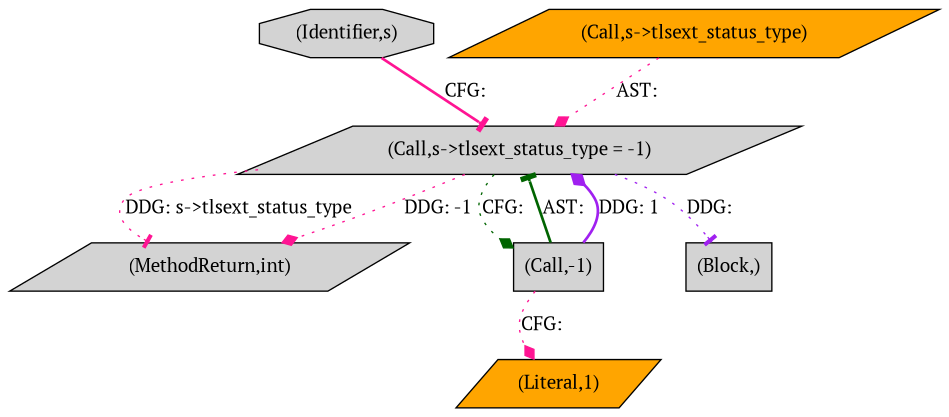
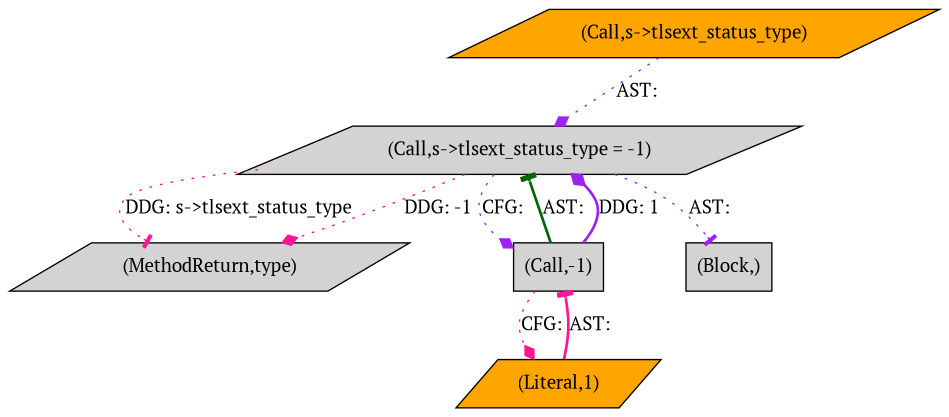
node "(Identifier,s)": removed
edge "(Call,s->tlsext_status_type)" -> "(Call,s->tlsext_status_type = -1)": color deeppink -> purple
edge "(Call,s->tlsext_status_type = -1)" -> "(Call,-1)": color darkgreen -> purple
edge "(Call,s->tlsext_status_type = -1)" -> "(Block,)": label "DDG: " -> "AST: "
node "(MethodReturn,int)": label "(MethodReturn,int)" -> "(MethodReturn,type)"
edge "(Literal,1)" -> "(Call,-1)": added, label "AST:"
